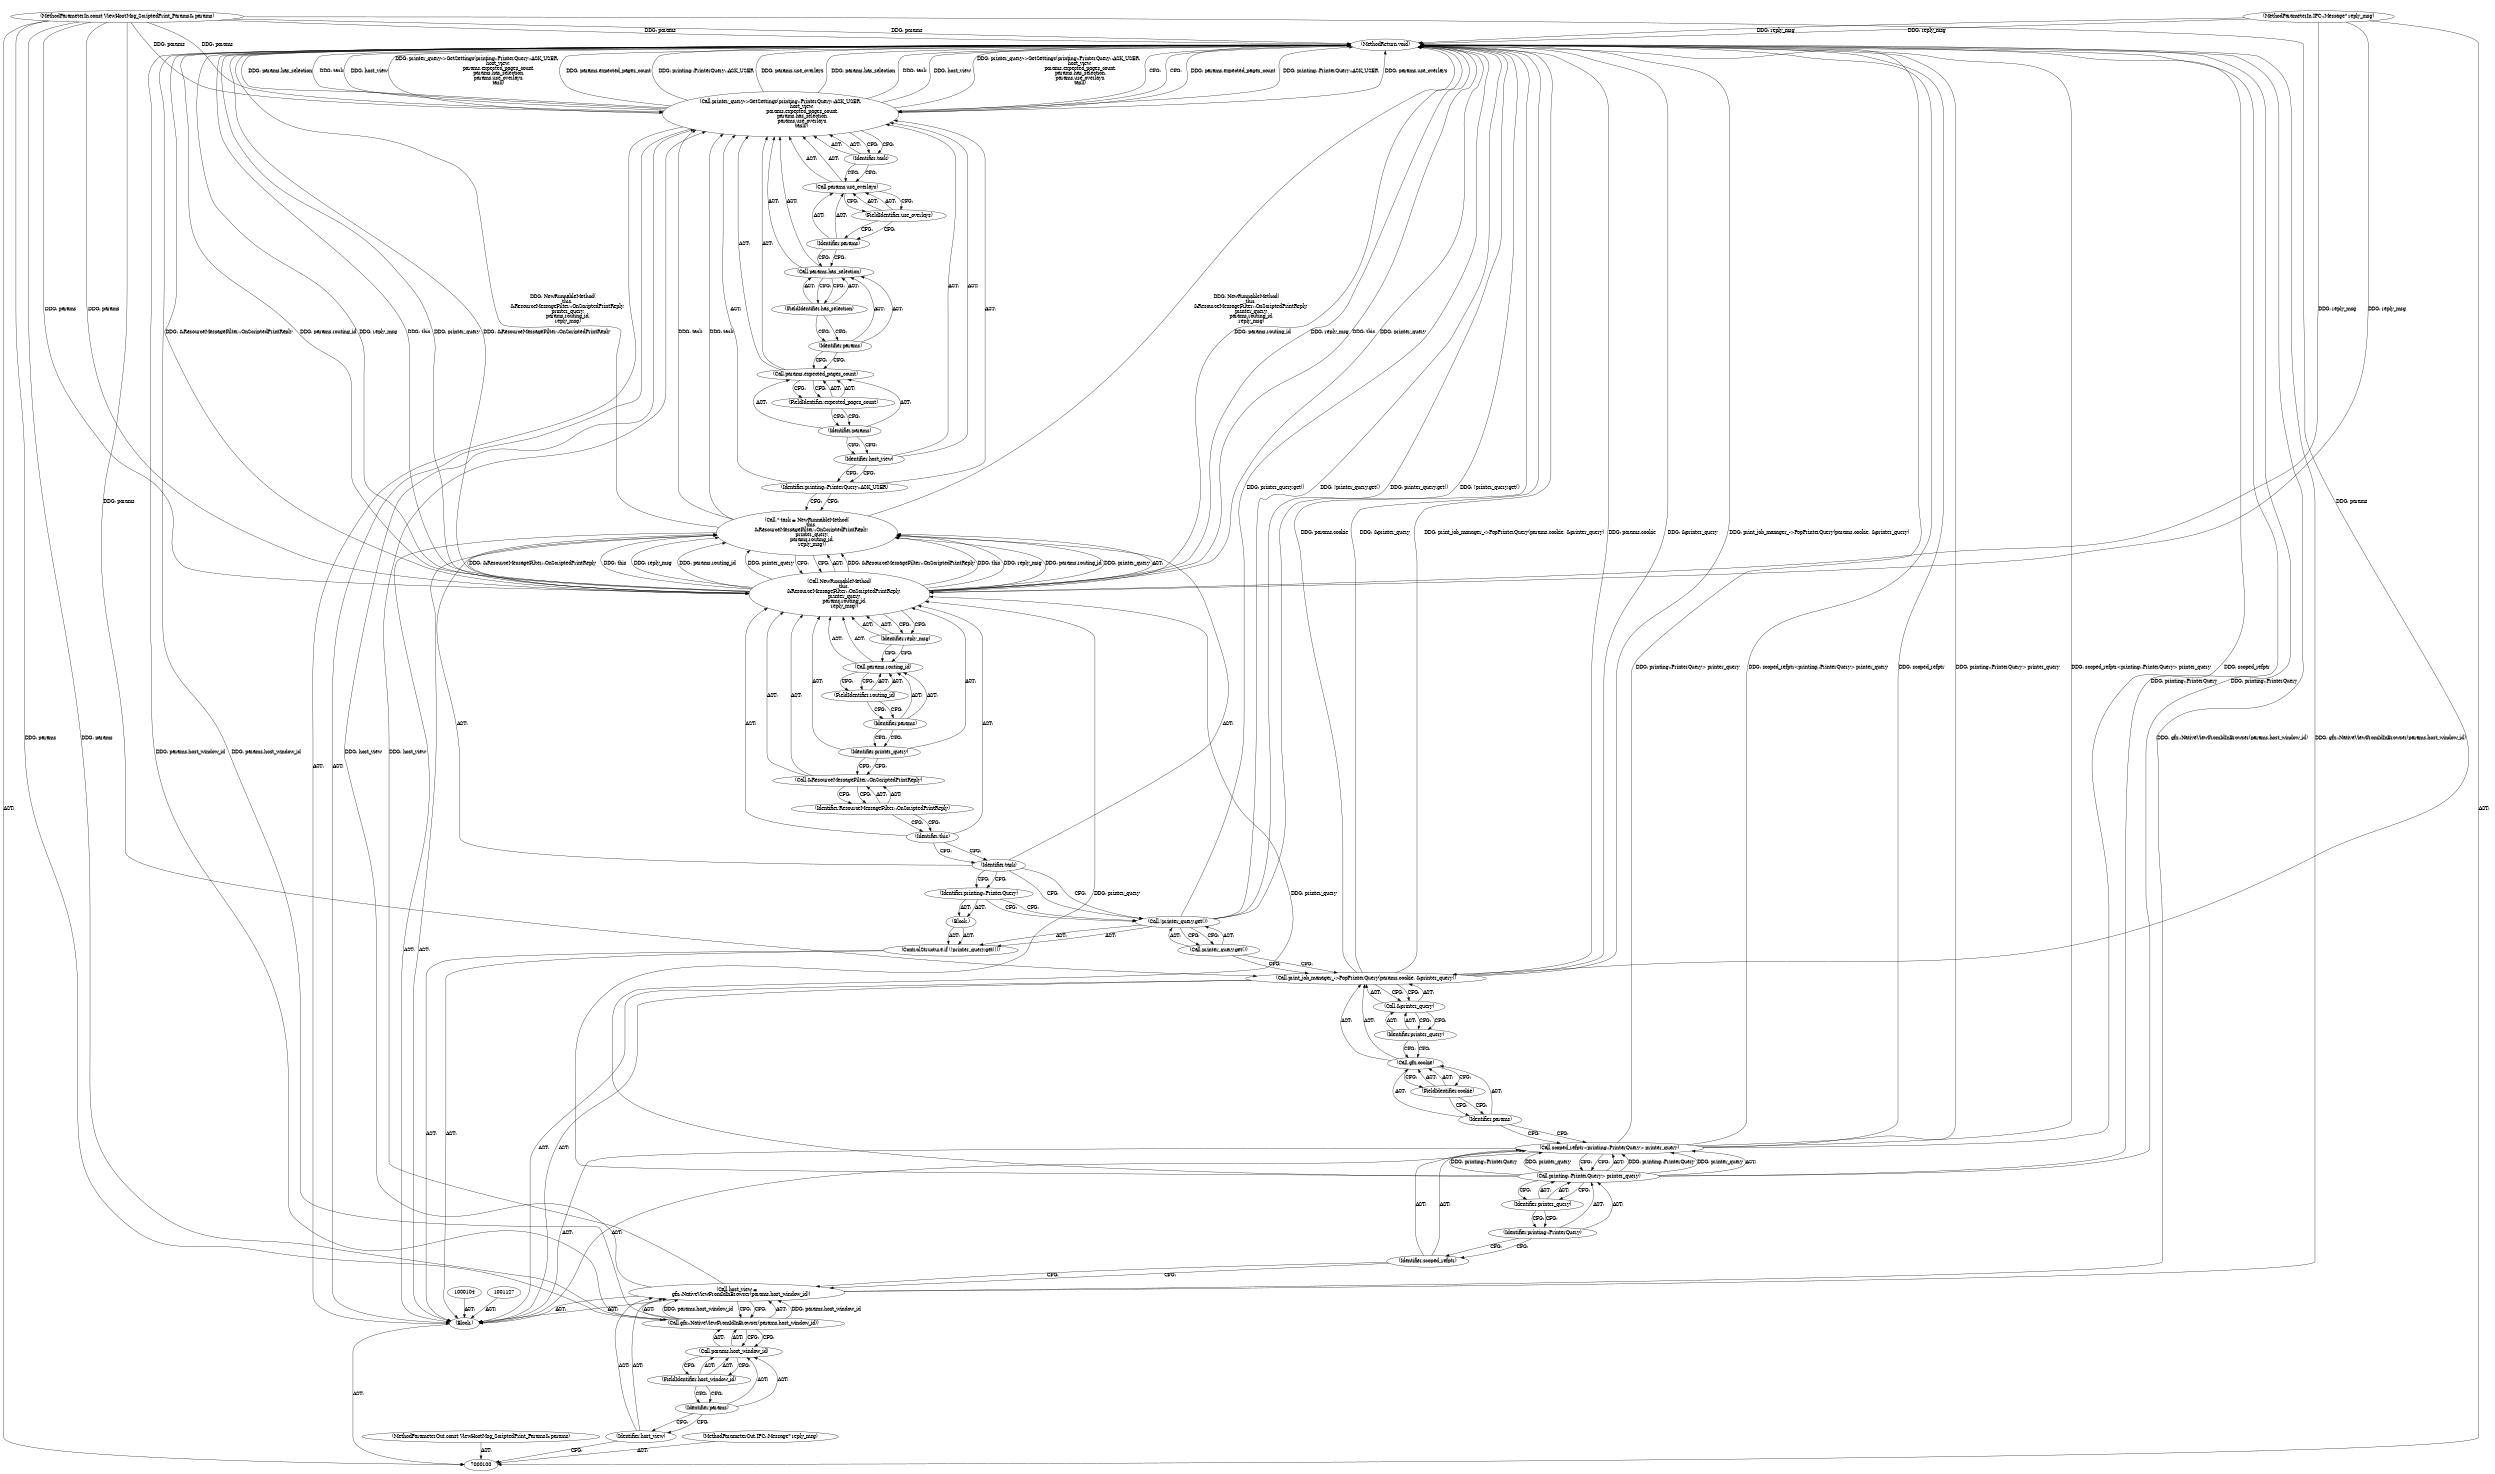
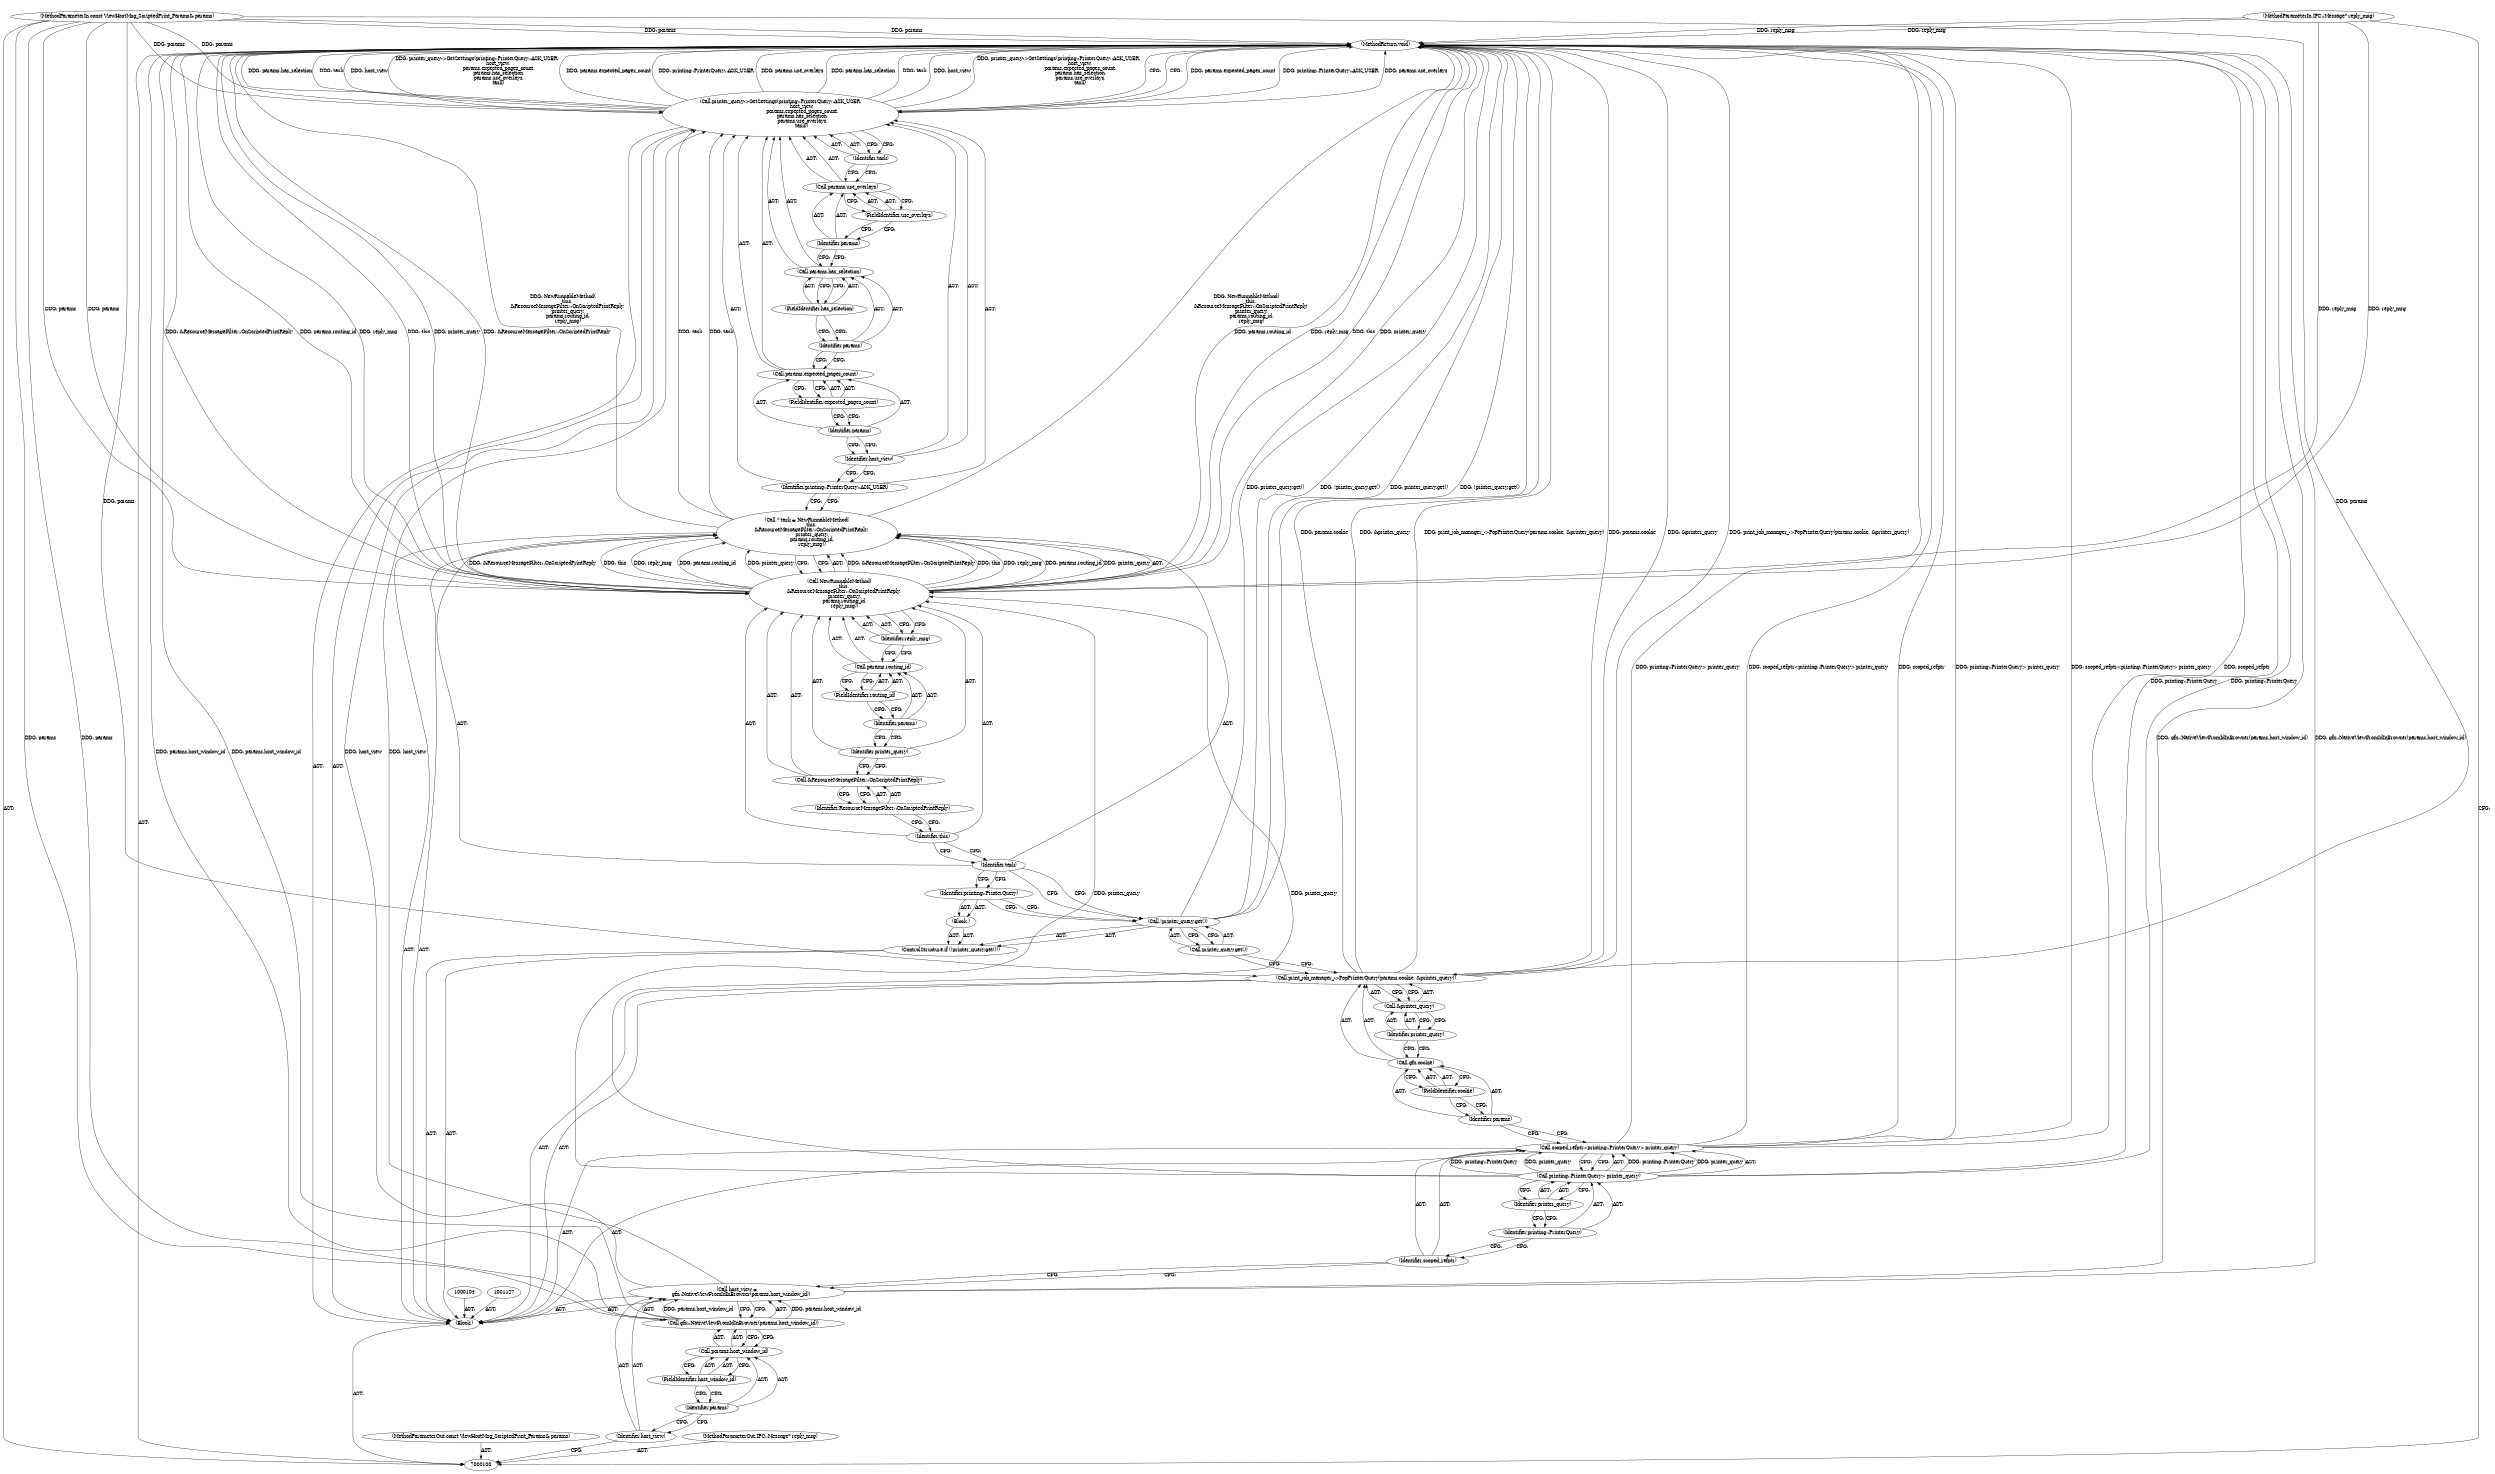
edge "(MethodReturn,void)" -> "7000100": added, label "AST:"
edge "(MethodParameterIn,IPC::Message* reply_msg)" -> "7000100": label "AST: " -> "CFG: "
